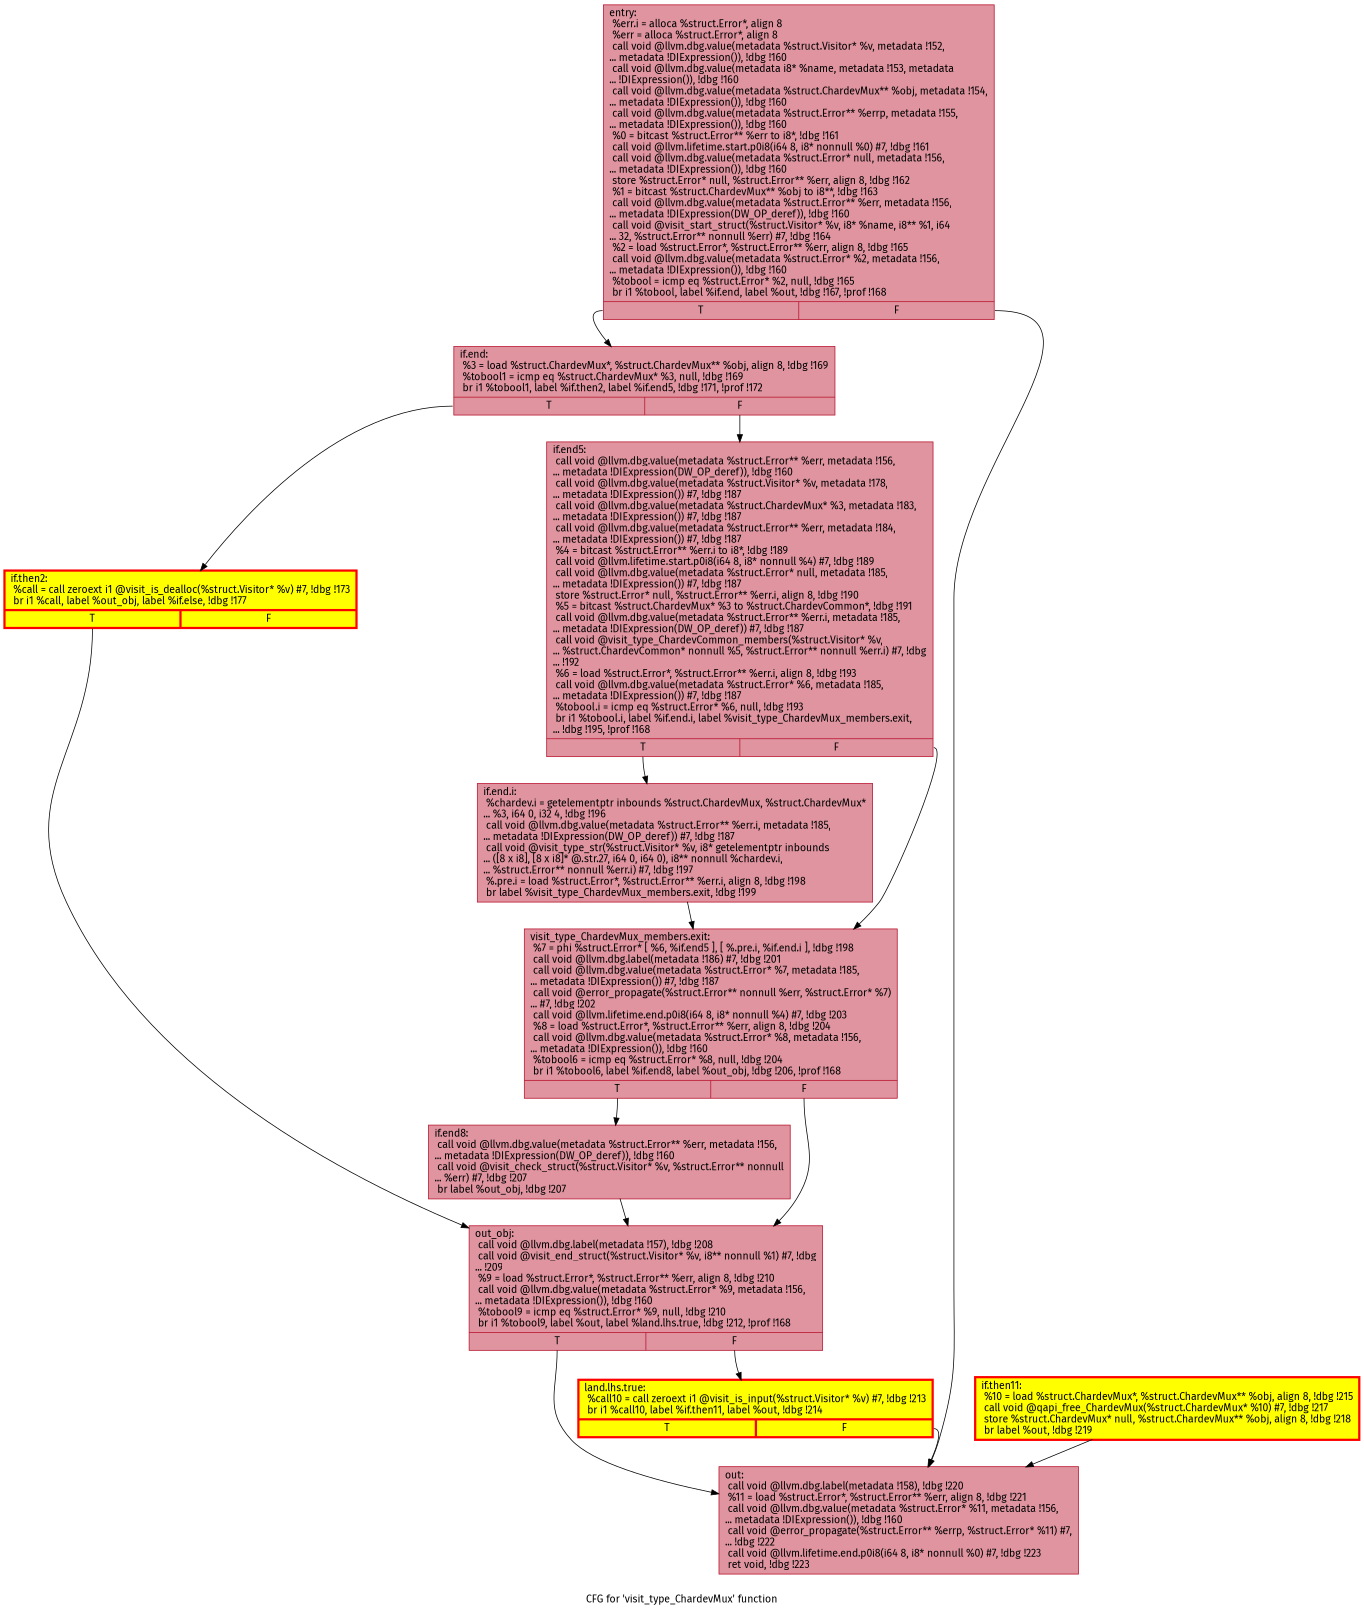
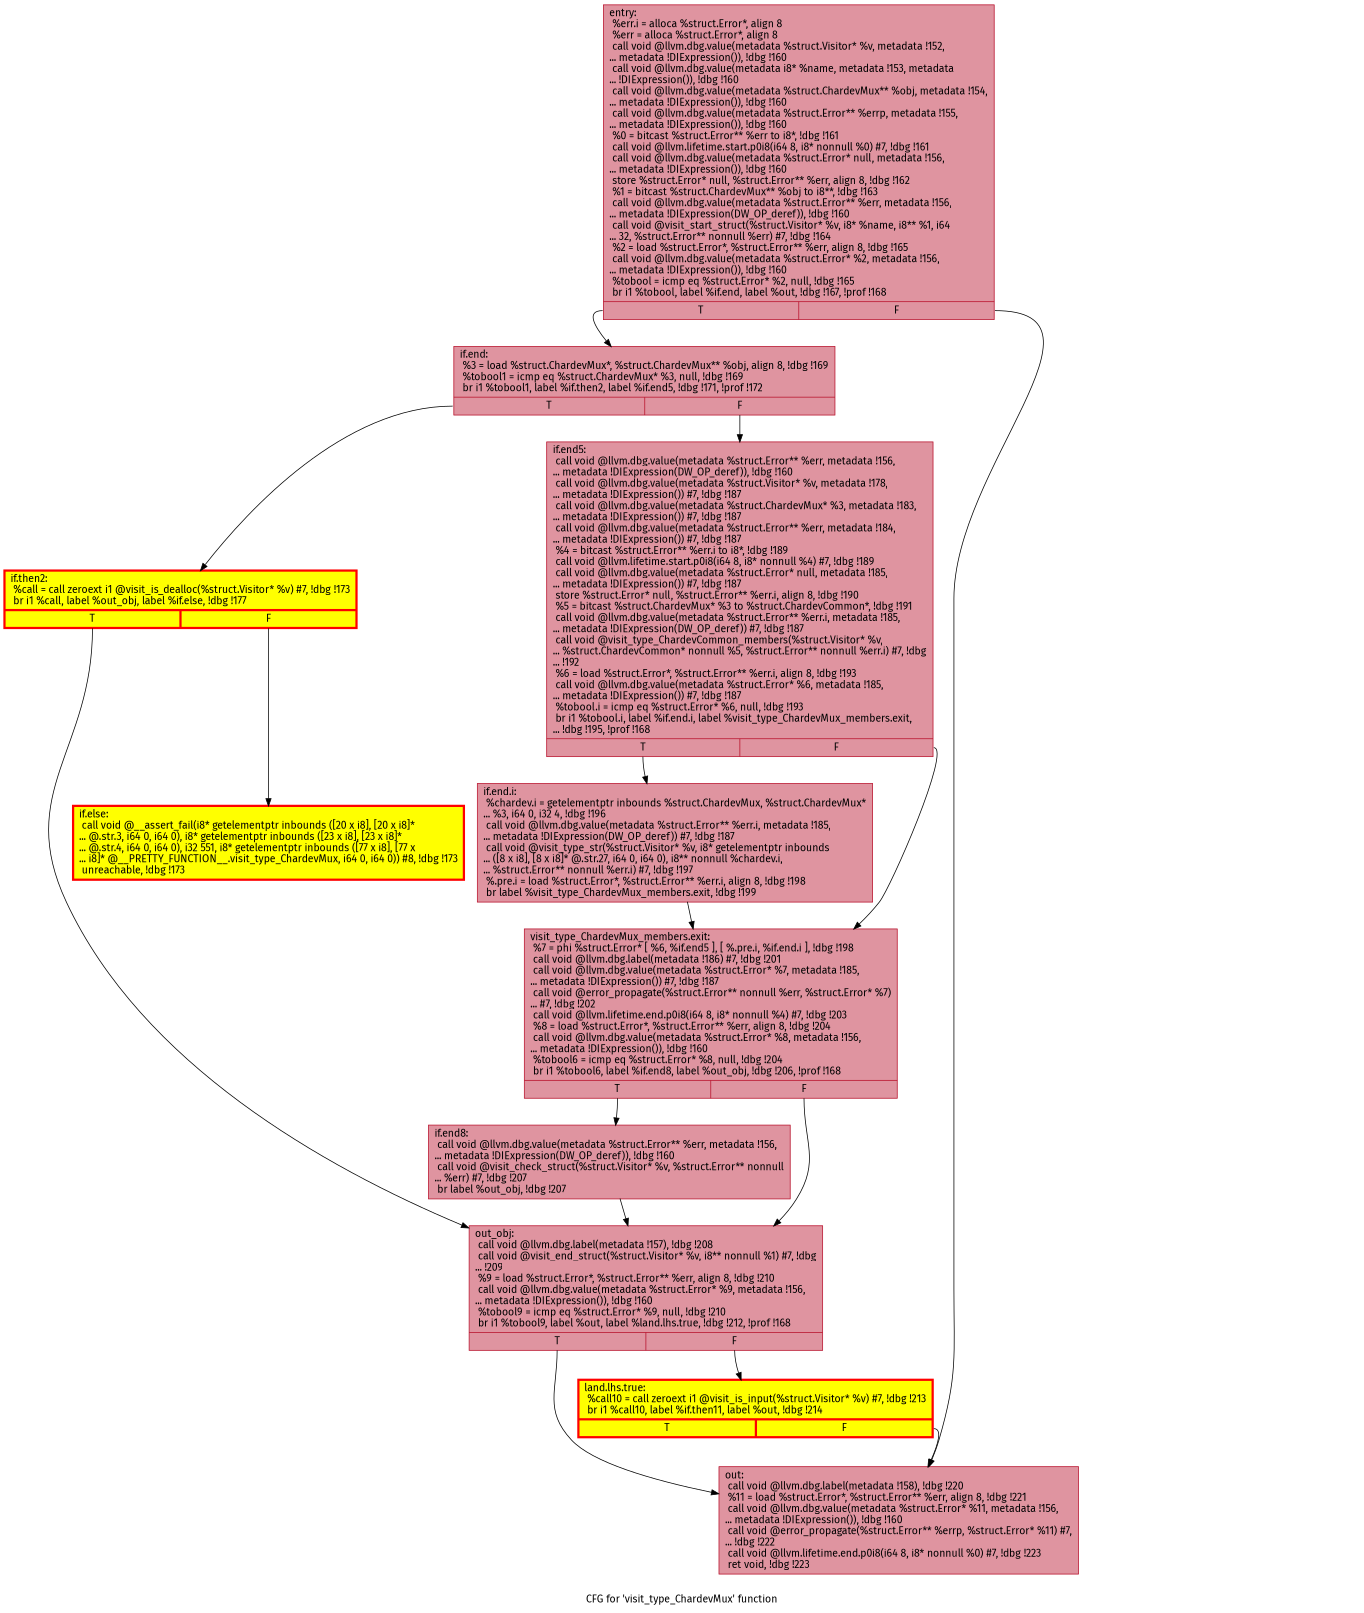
node "if.else:": added
node "if.then11:": removed
